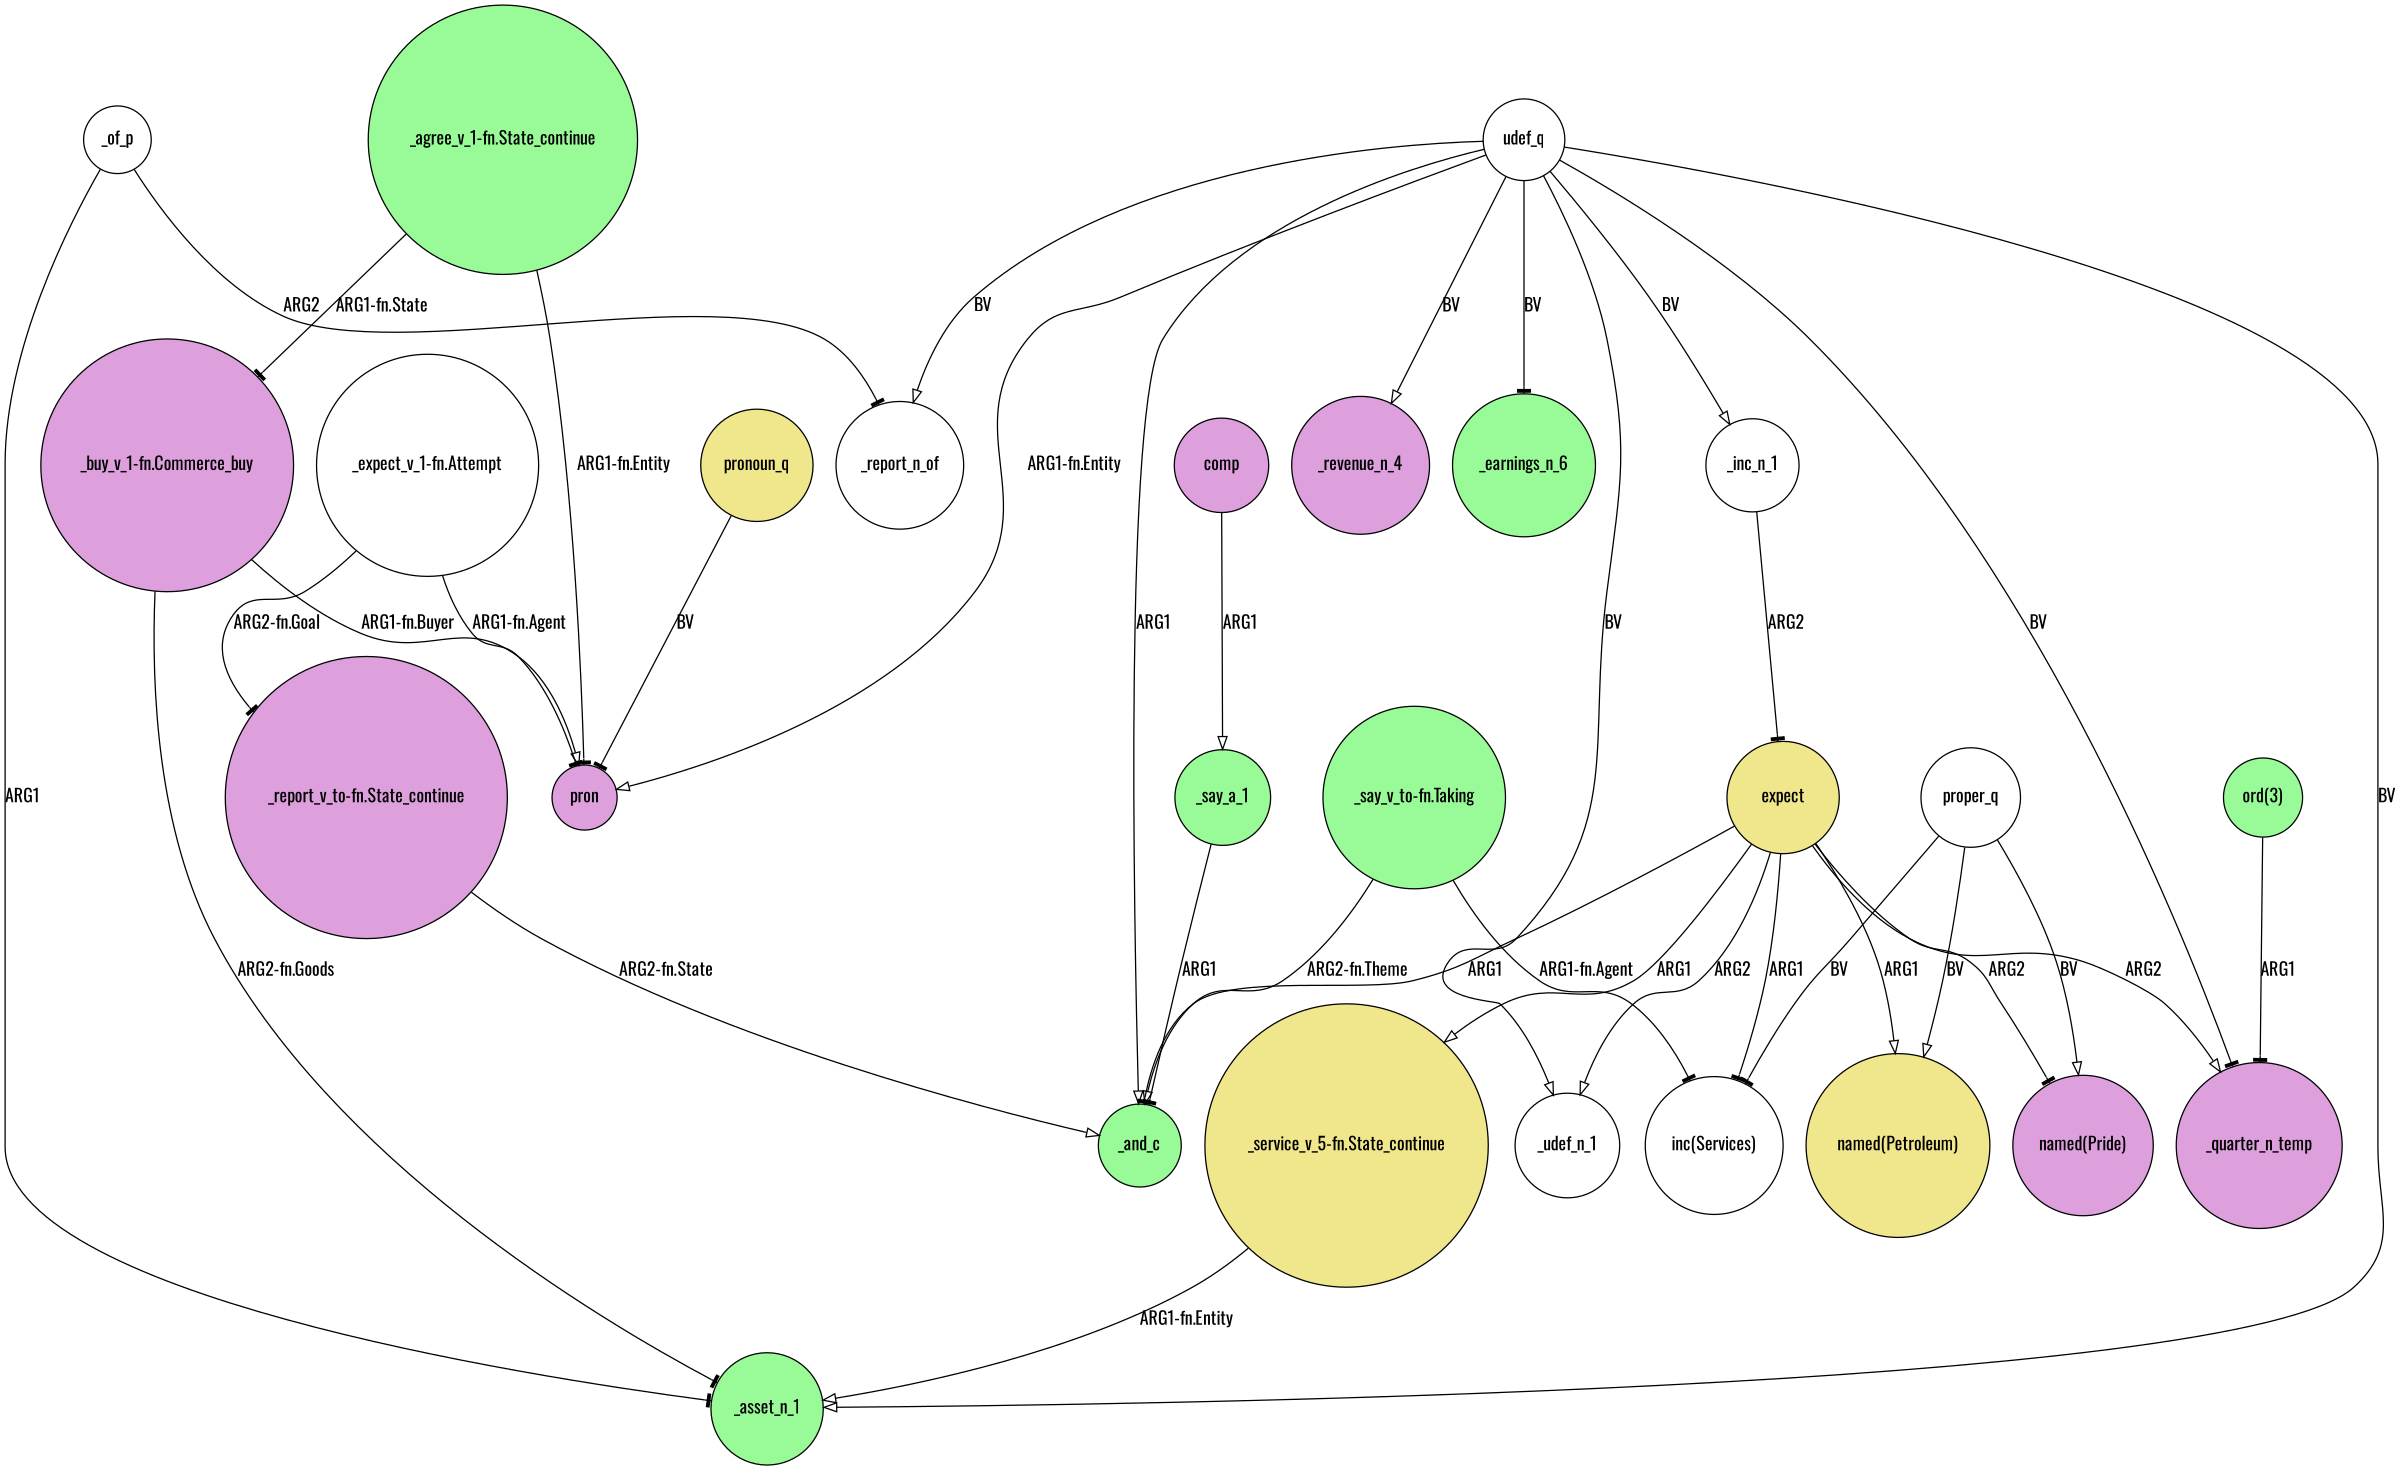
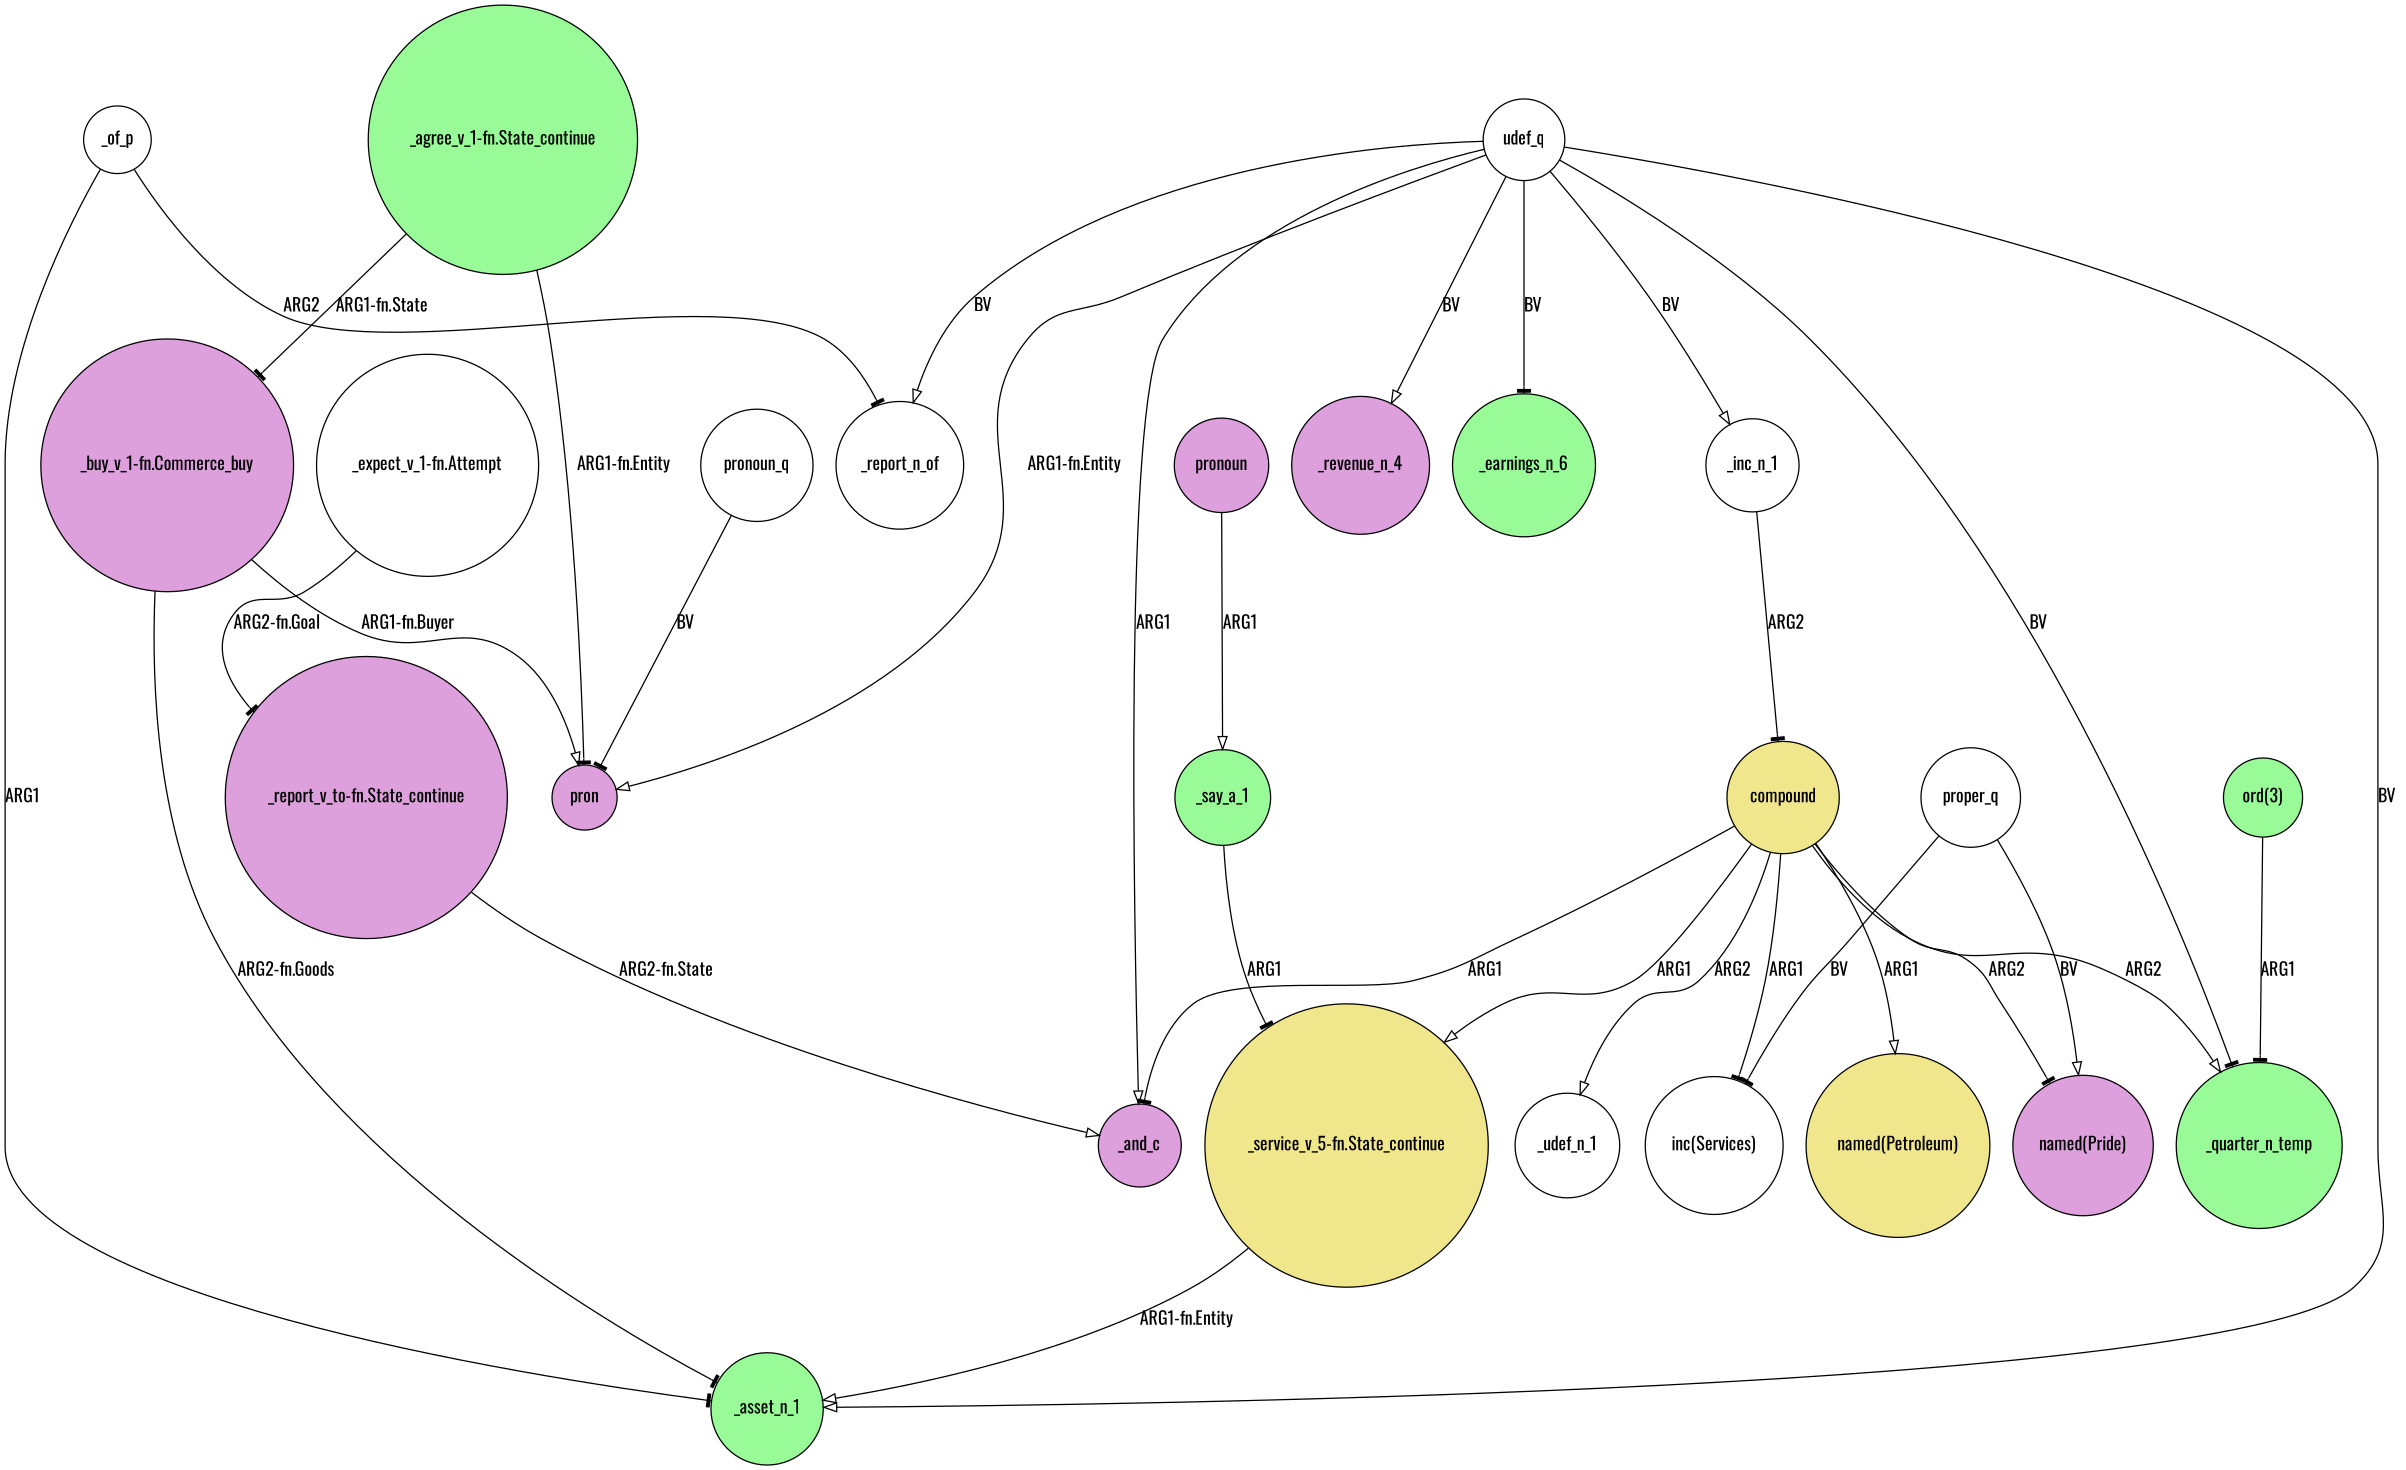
node "pronoun_q": fillcolor khaki -> white
node "comp": label "comp" -> "pronoun"
edge "_expect_v_1-fn.Attempt" -> "pron": removed, label "ARG1-fn.Agent"
edge "udef_q" -> "_udef_n_1": removed, label "BV"
node "_say_v_to-fn.Taking": removed
node "expect": label "expect" -> "compound"
edge "proper_q" -> "named(Petroleum)": removed, label "BV"
edge "_say_a_1" -> "_and_c": now "_say_a_1" -> "_service_v_5-fn.State_continue"
node "_and_c": fillcolor palegreen -> plum
node "_quarter_n_temp": fillcolor plum -> palegreen
